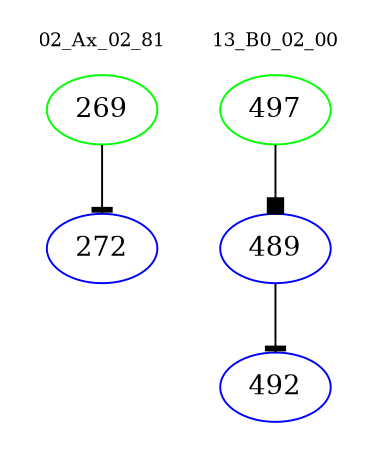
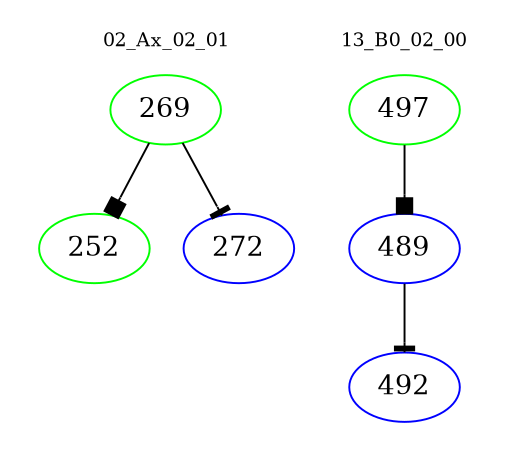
cluster "02_Ax_02_81": label "02_Ax_02_81" -> "02_Ax_02_01"
node "252": added
